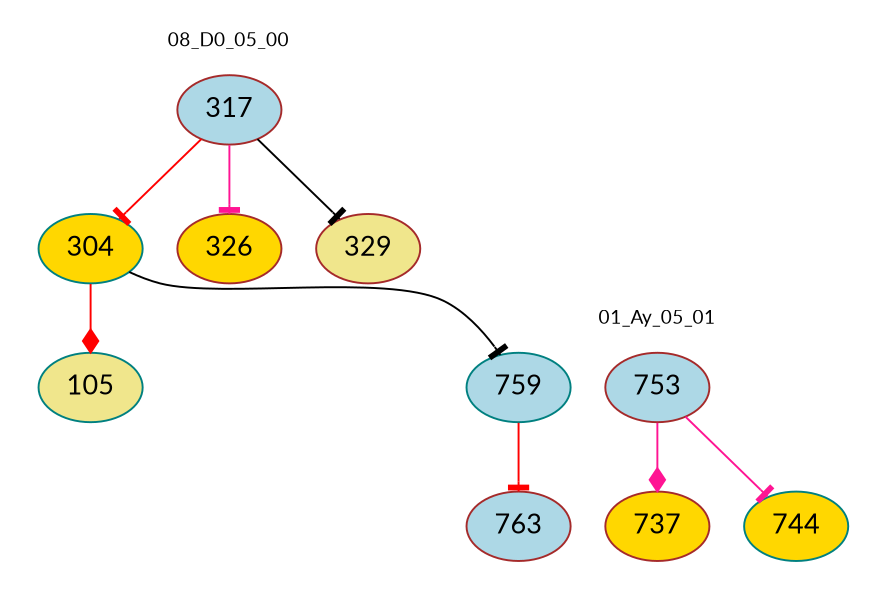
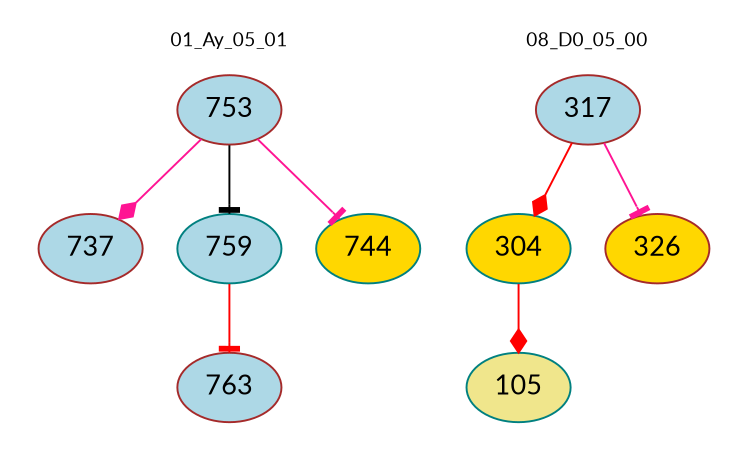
edge "317" -> "304": arrowhead tee -> diamond
node "329": removed
edge "304" -> "759": now "753" -> "759"
node "737": fillcolor gold -> lightblue
